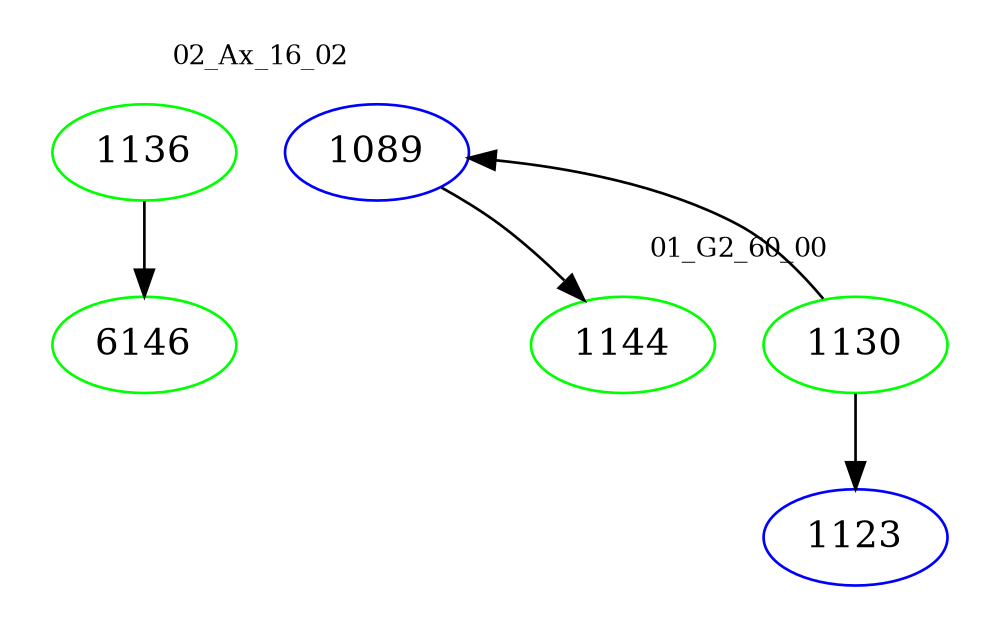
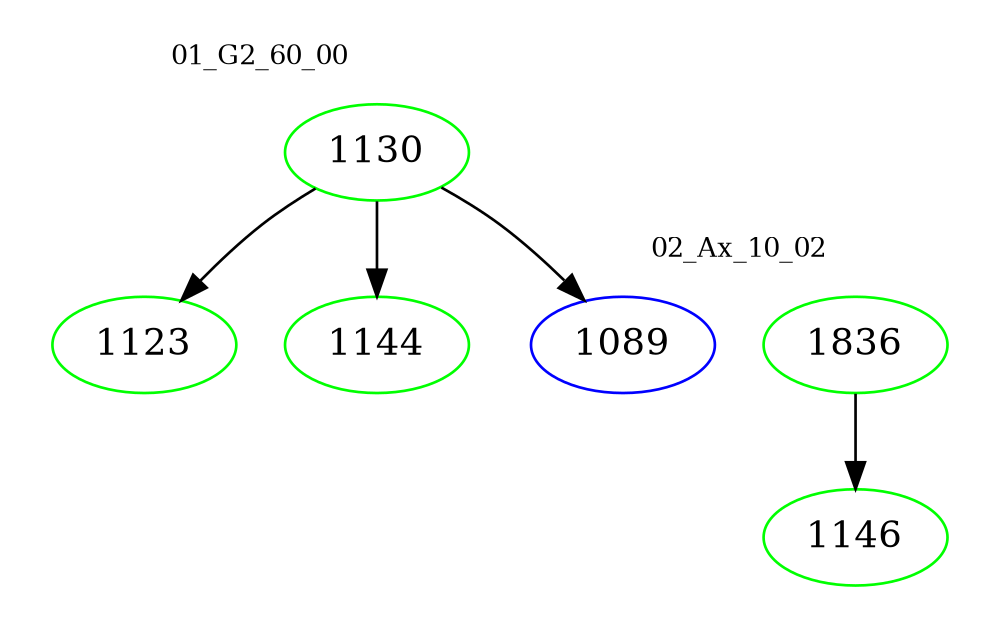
cluster "02_Ax_16_02": label "02_Ax_16_02" -> "02_Ax_10_02"
node "1136": label "1136" -> "1836"
edge "1089" -> "1144": now "1130" -> "1144"
node "6146": label "6146" -> "1146"
node "1123": color blue -> green
